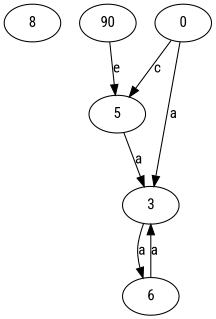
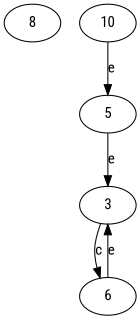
node "90": label "90" -> "10"
node "0": removed
edge "5" -> "3": label "a" -> "e"
edge "3" -> "6": label "a" -> "c"
edge "6" -> "3": label "a" -> "e"
